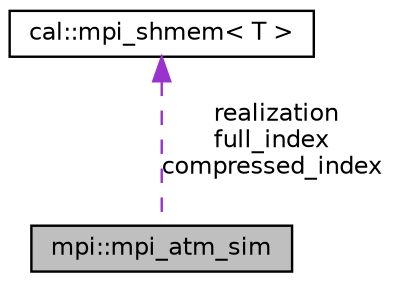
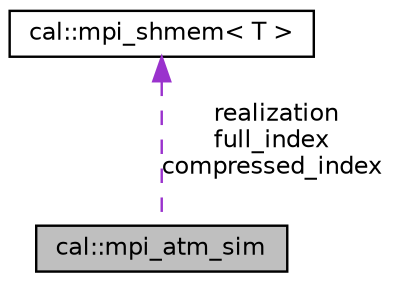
node "mpi::mpi_atm_sim": label "mpi::mpi_atm_sim" -> "cal::mpi_atm_sim"
